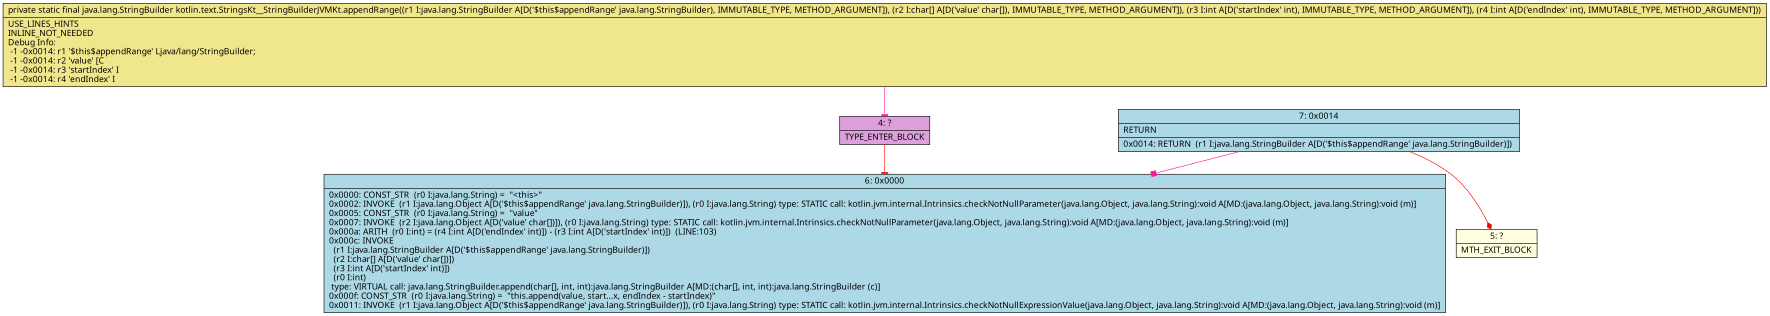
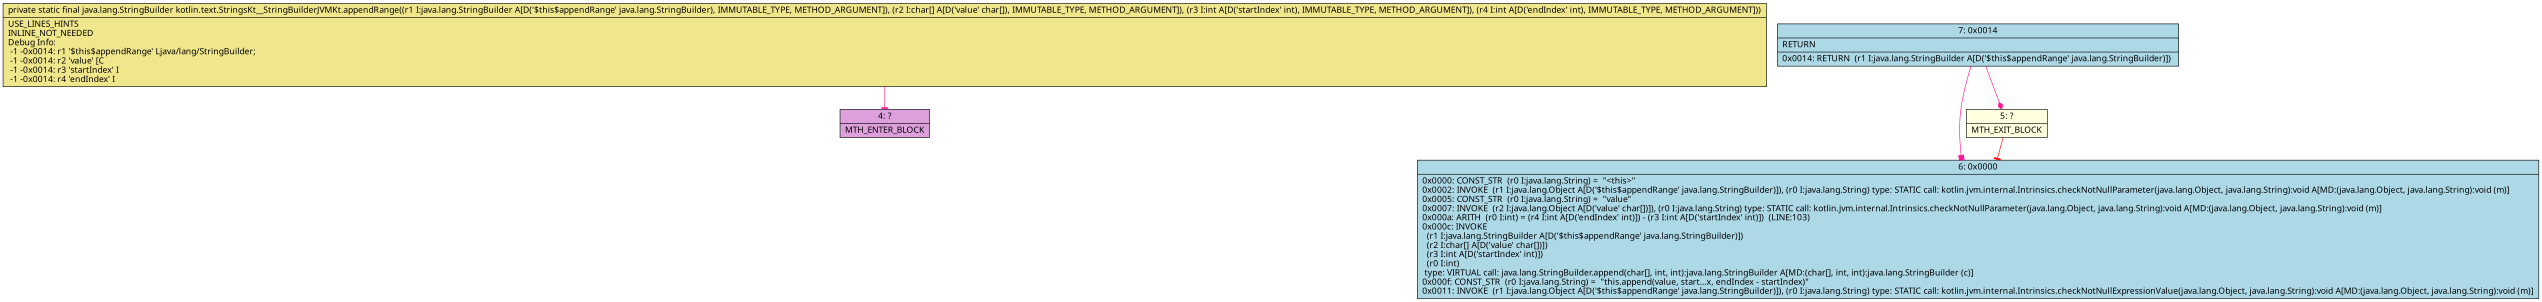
node "4: ?": text "TYPE_ENTER_BLOCK" -> "MTH_ENTER_BLOCK"
edge "4: ?" -> "6: 0x0000": now "5: ?" -> "6: 0x0000"
edge "7: 0x0014" -> "5: ?": color red -> deeppink
